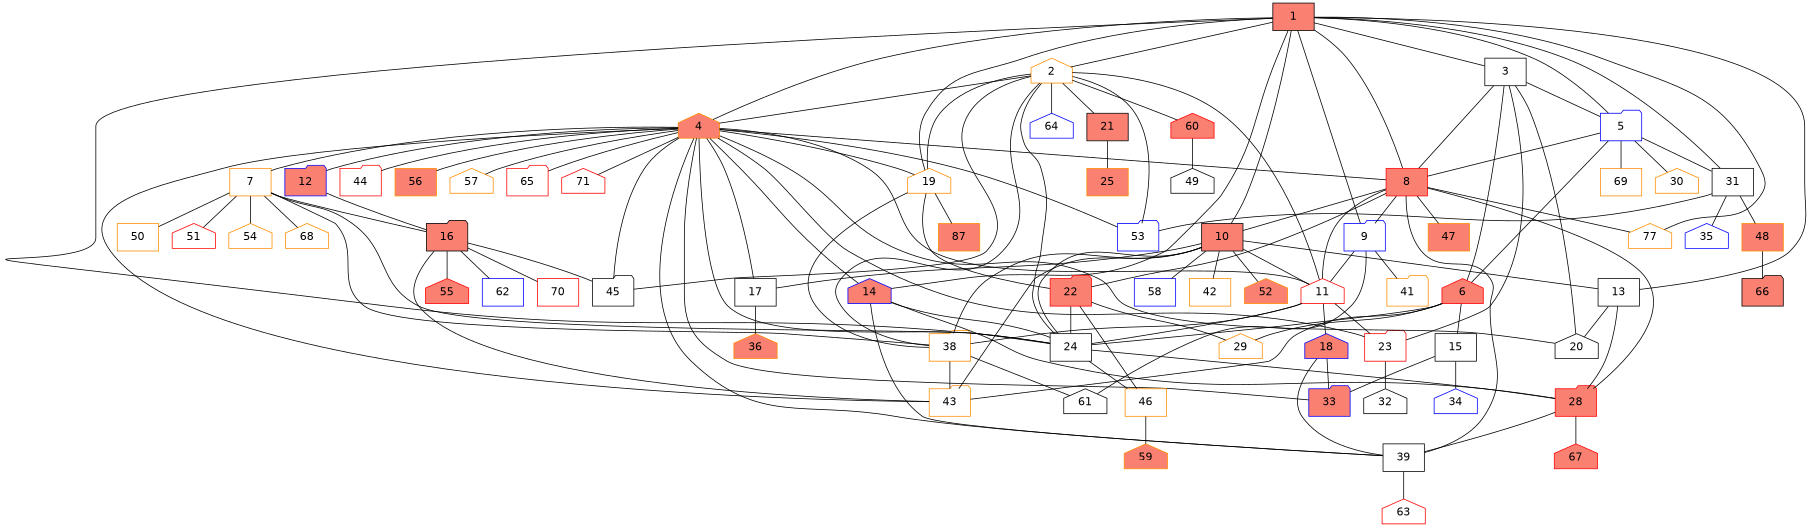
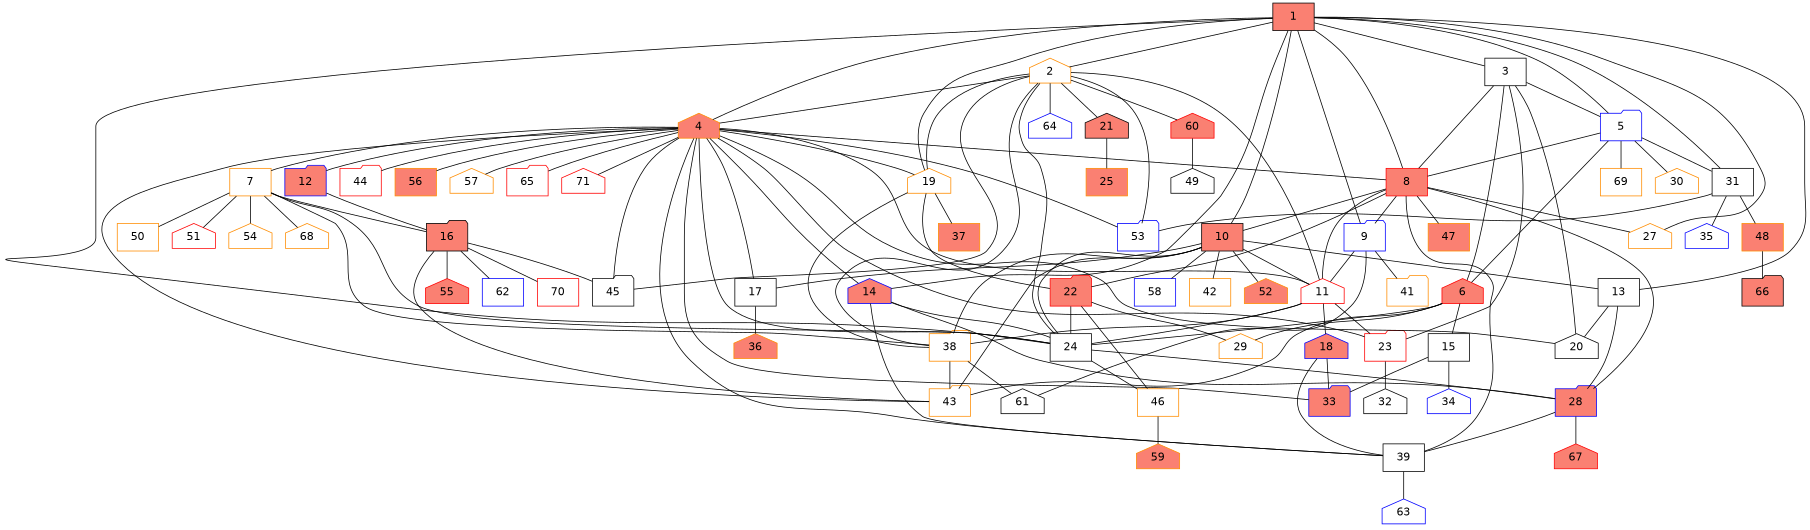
node "21": shape box -> house
node "87": label "87" -> "37"
node "77": label "77" -> "27"
node "28": color red -> blue
node "63": color red -> blue
